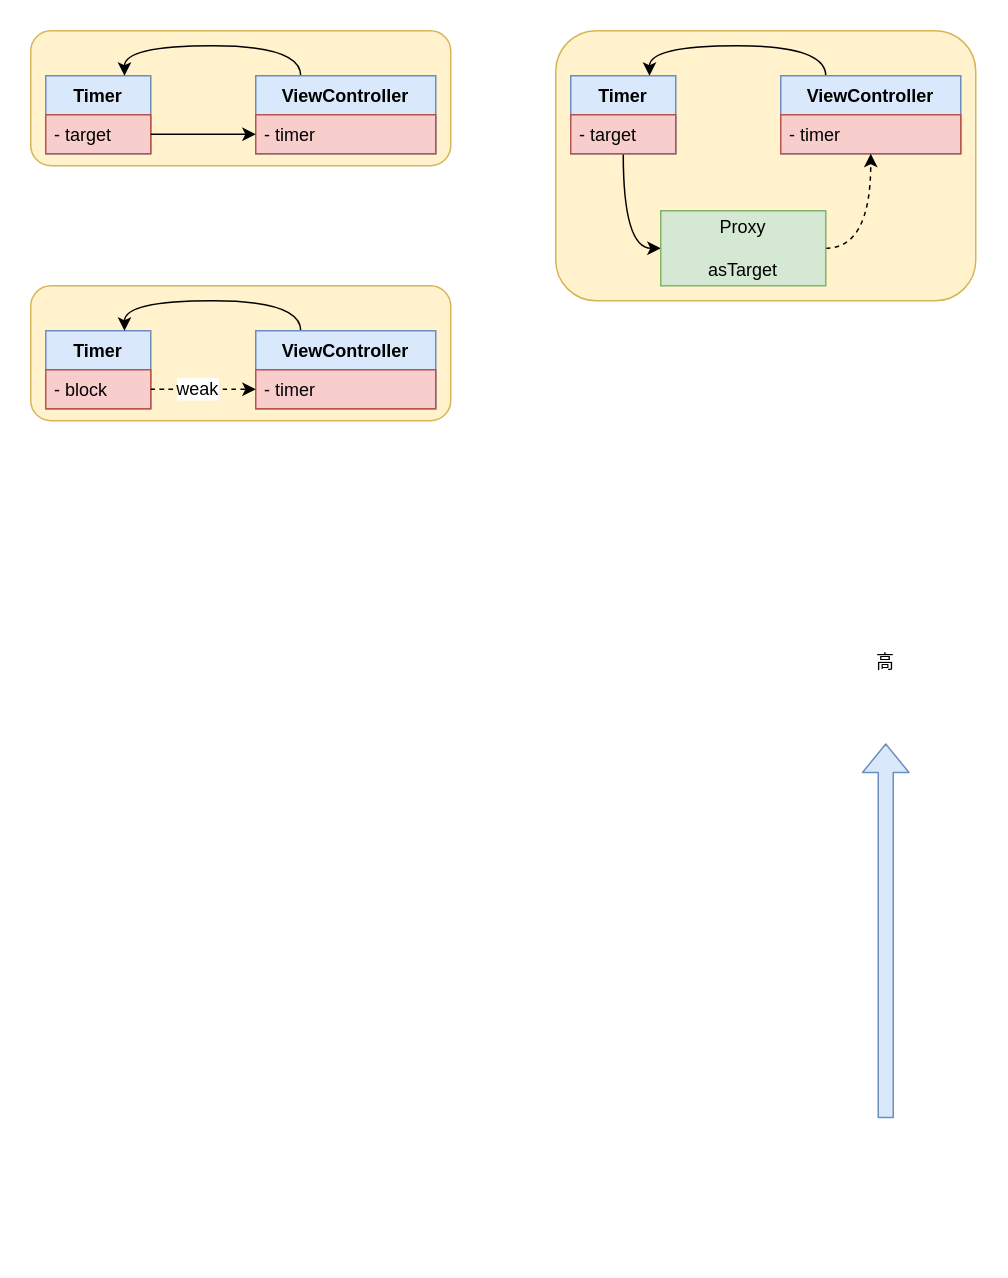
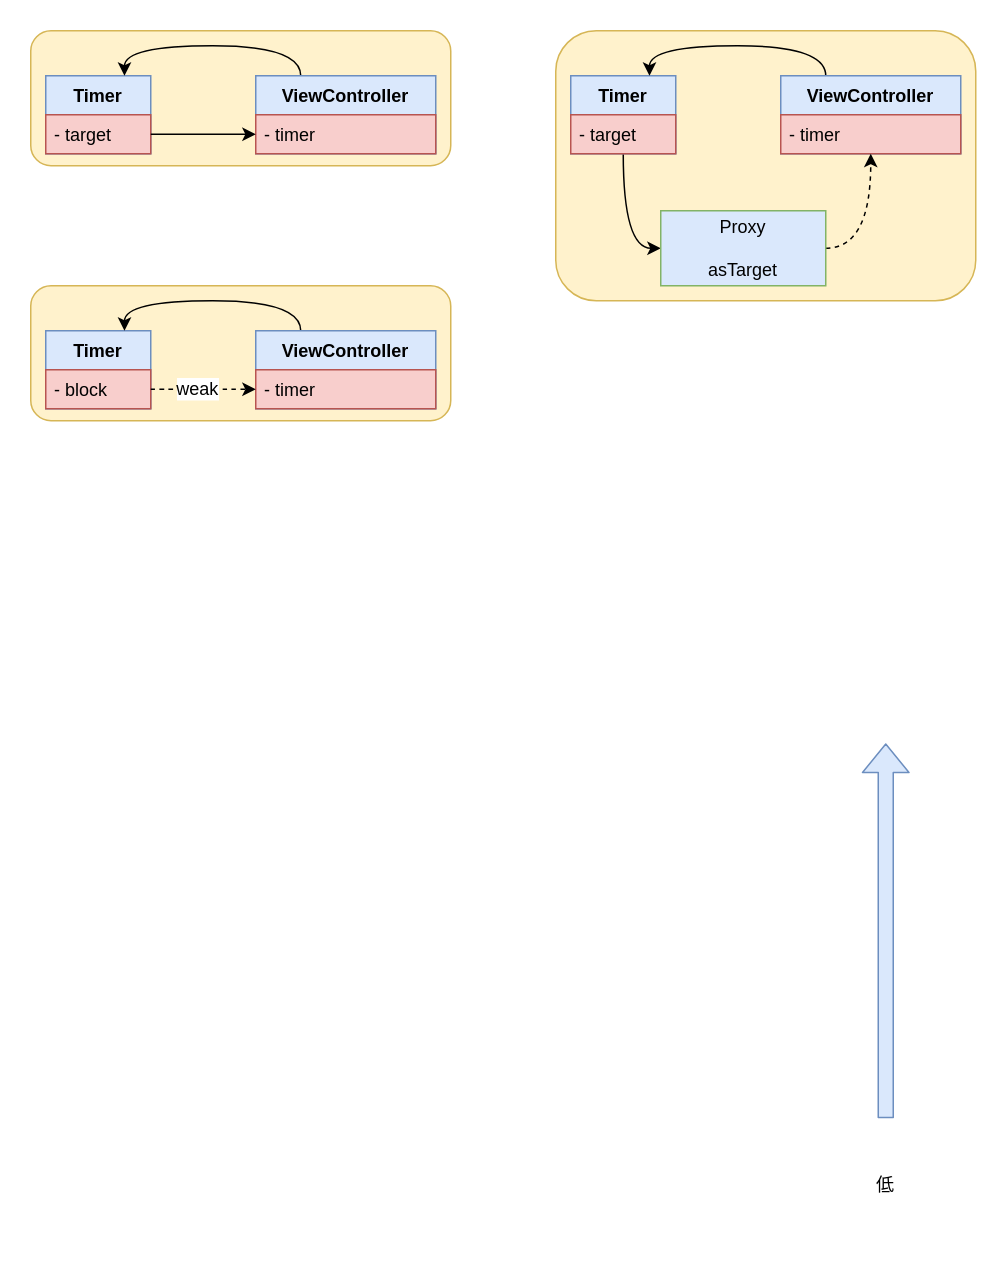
node "Proxy asTarget": fillcolor #d5e8d4 -> #dae8fc
node "高": removed
node "低": added
